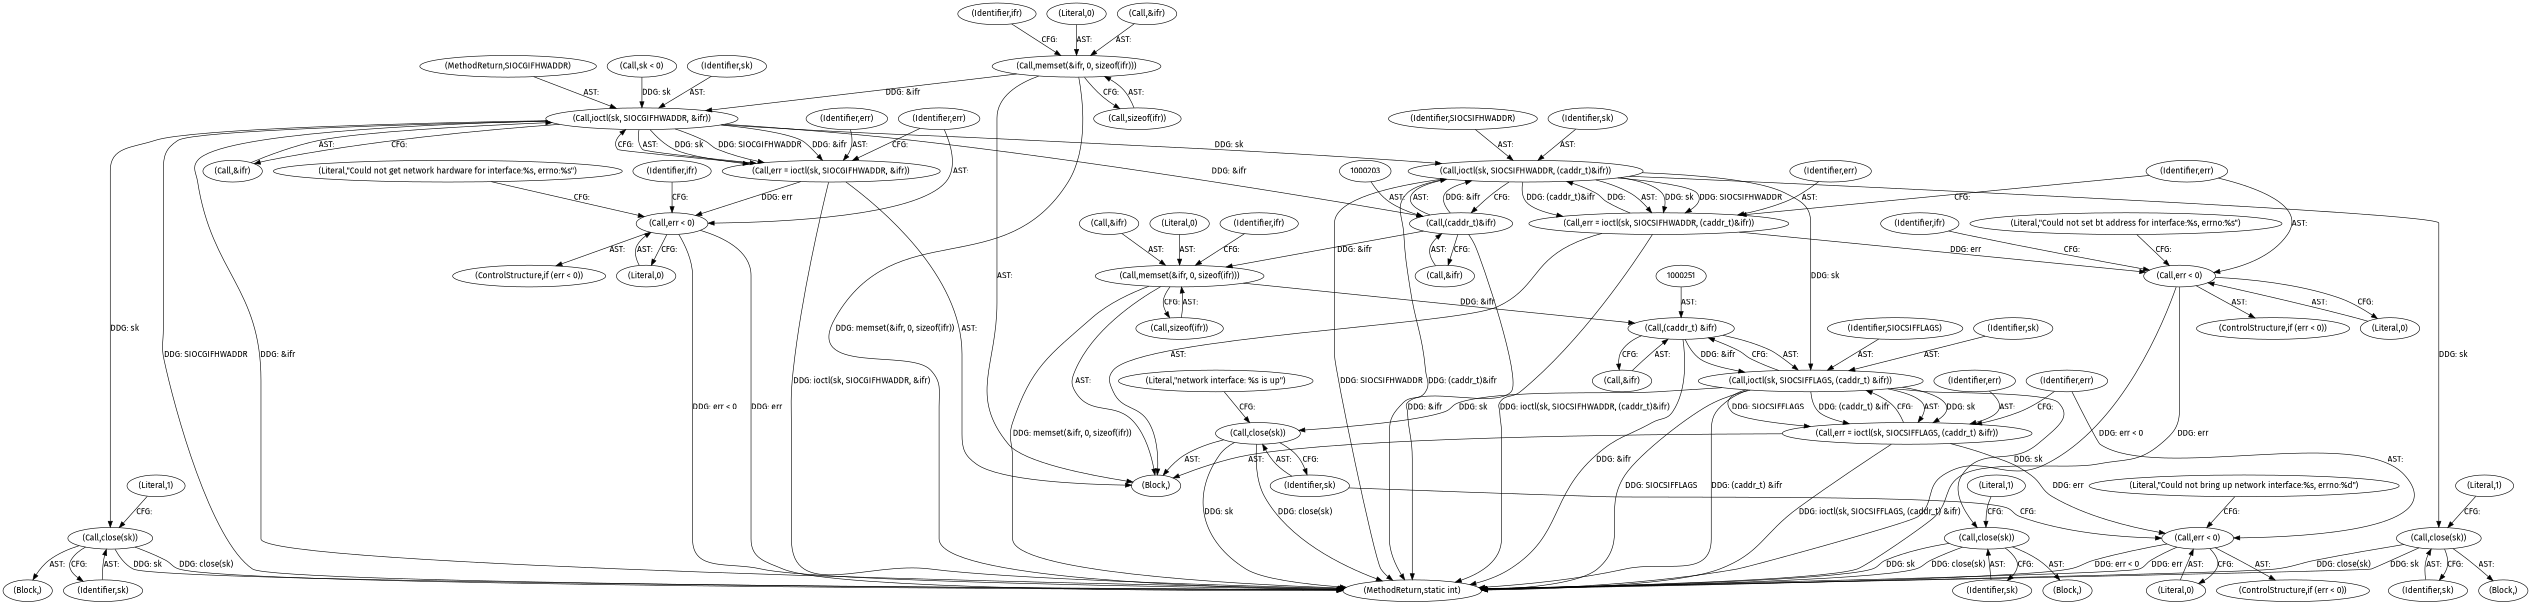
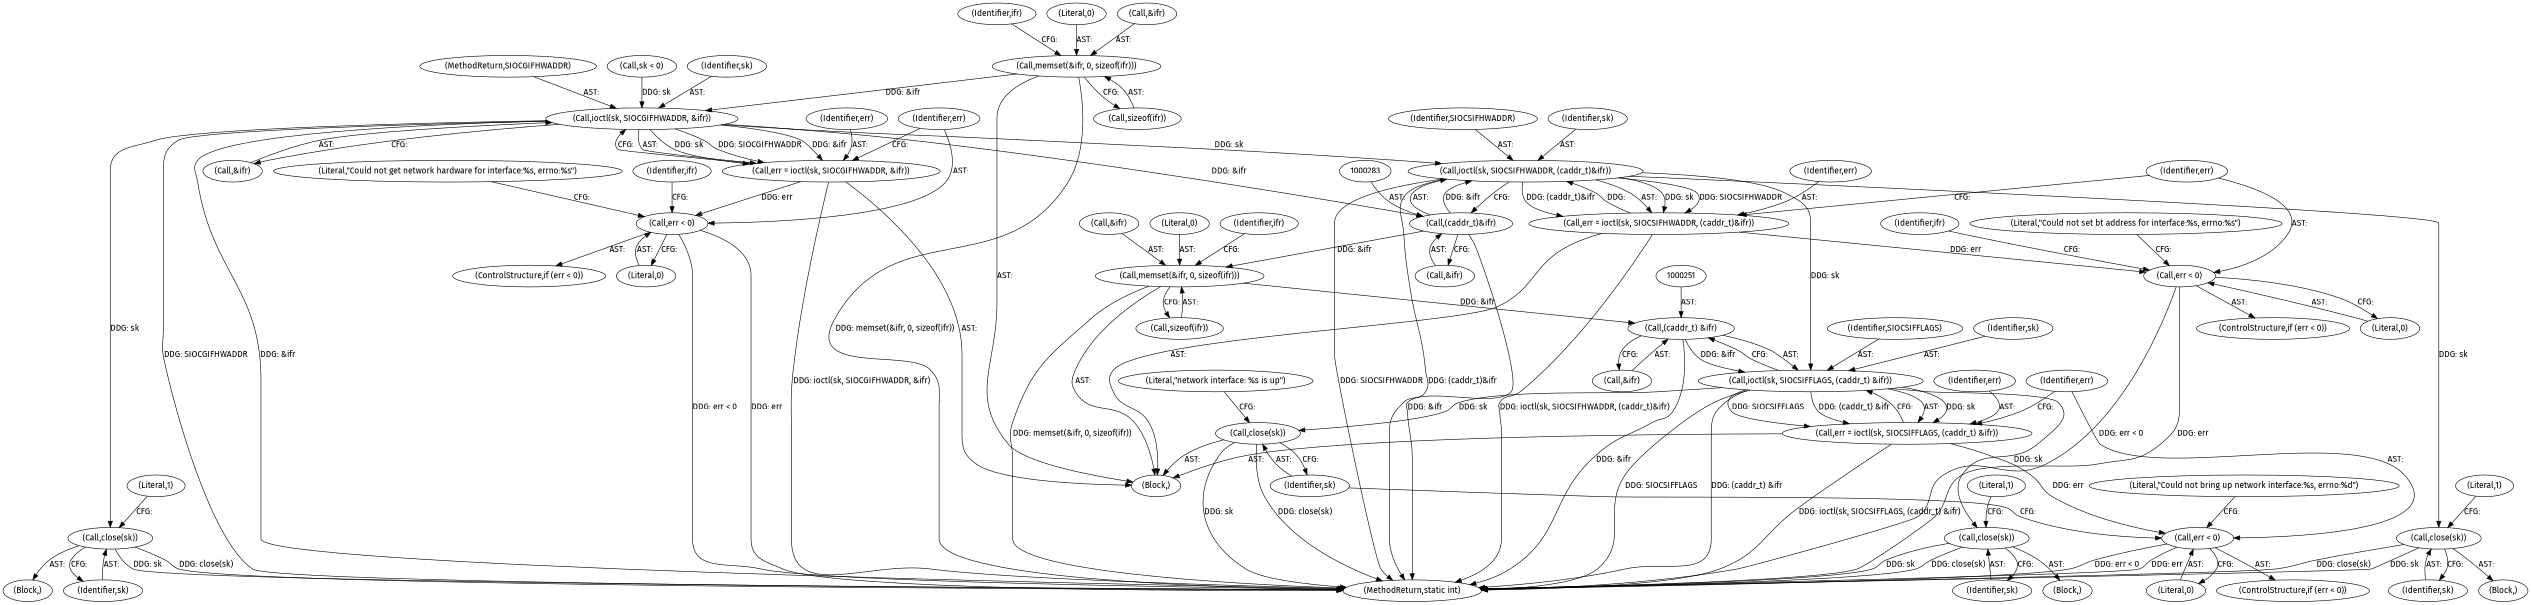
node "1000203": label "1000203" -> "1000283"
